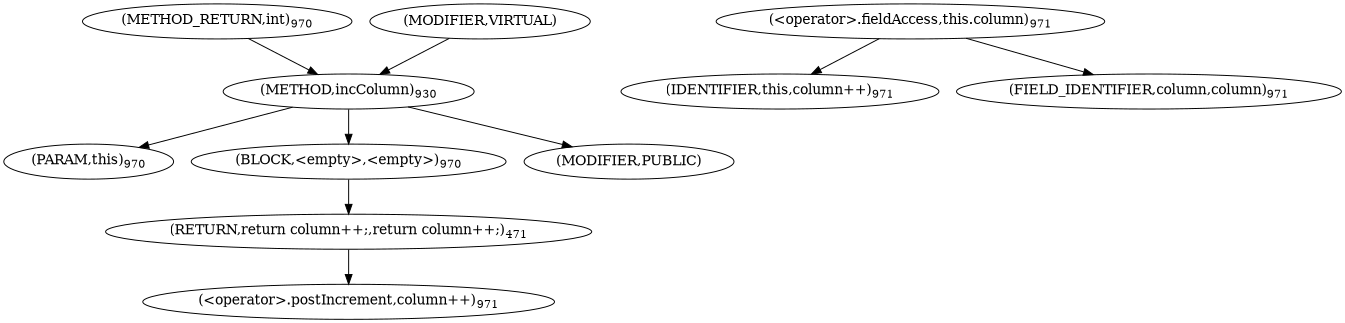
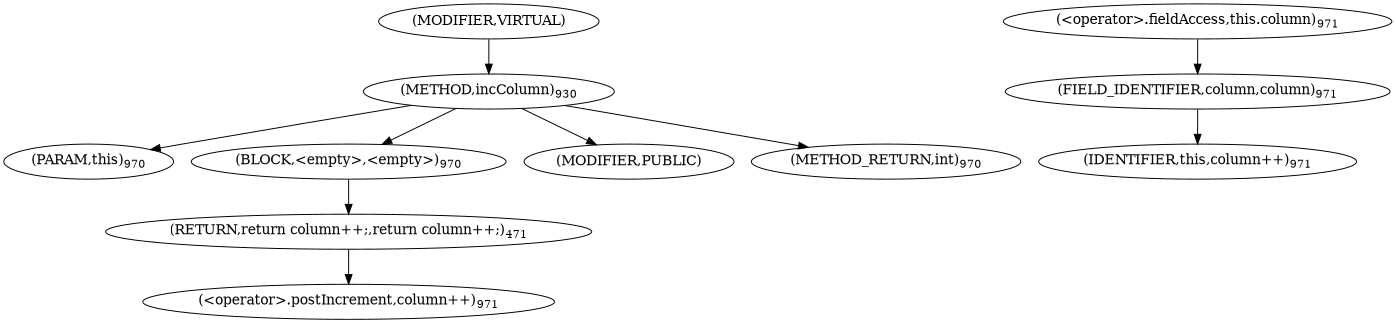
edge "(METHOD_RETURN,int)" -> "(METHOD,incColumn)": reversed
edge "(<operator>.fieldAccess,this.column)" -> "(IDENTIFIER,this,column++)": now "(FIELD_IDENTIFIER,column,column)" -> "(IDENTIFIER,this,column++)"
